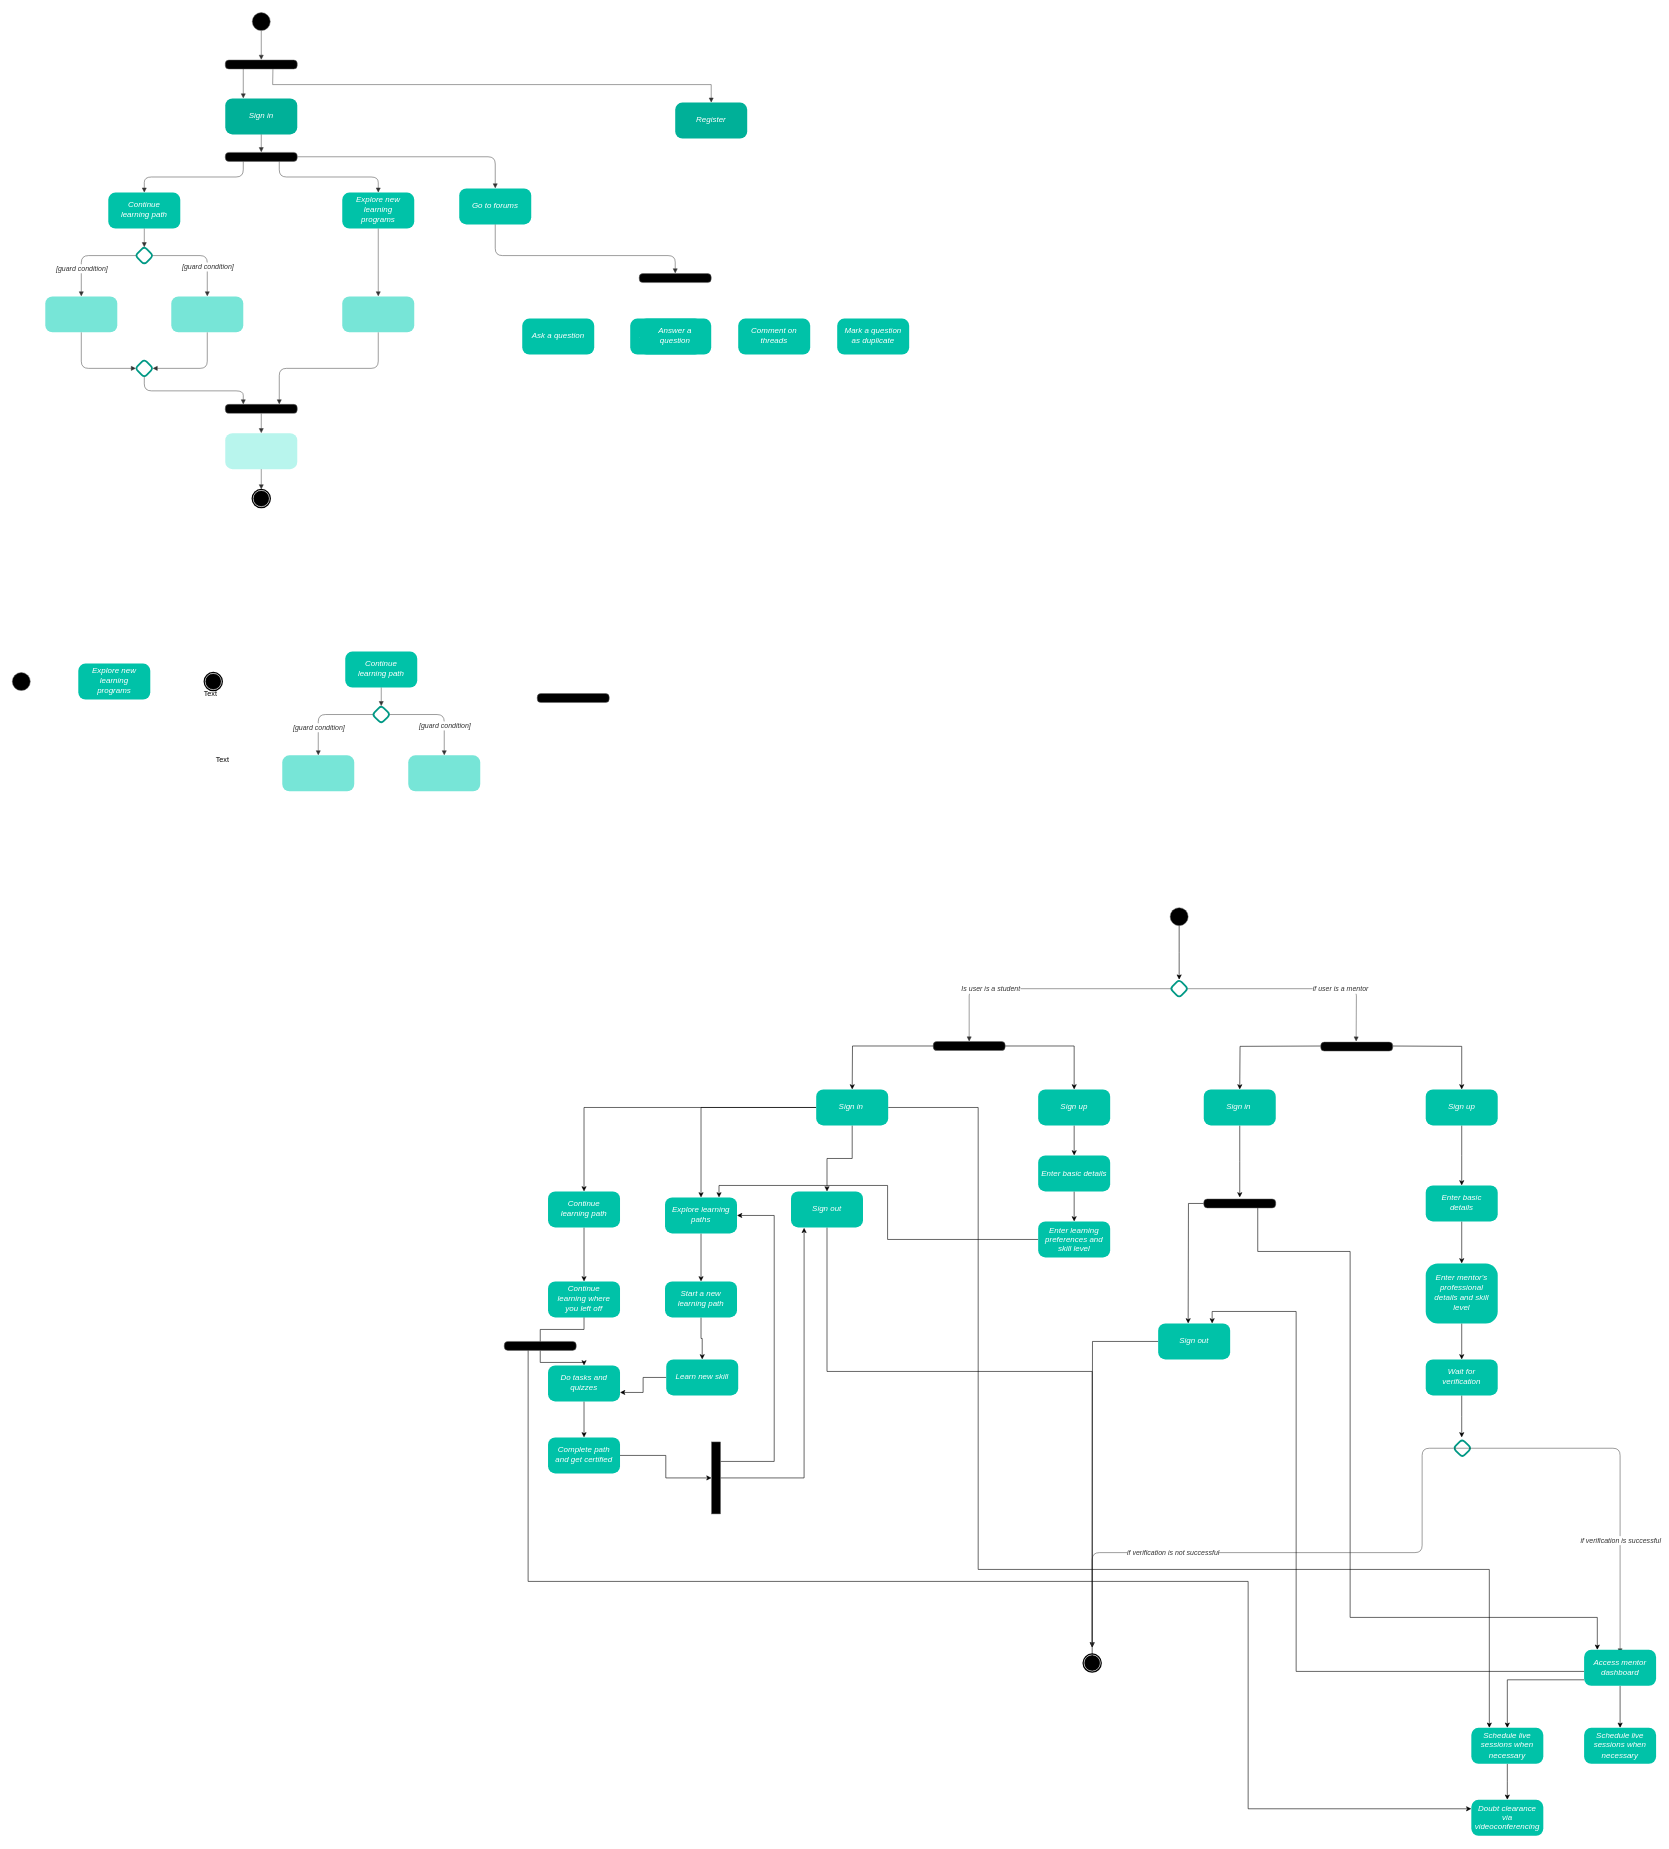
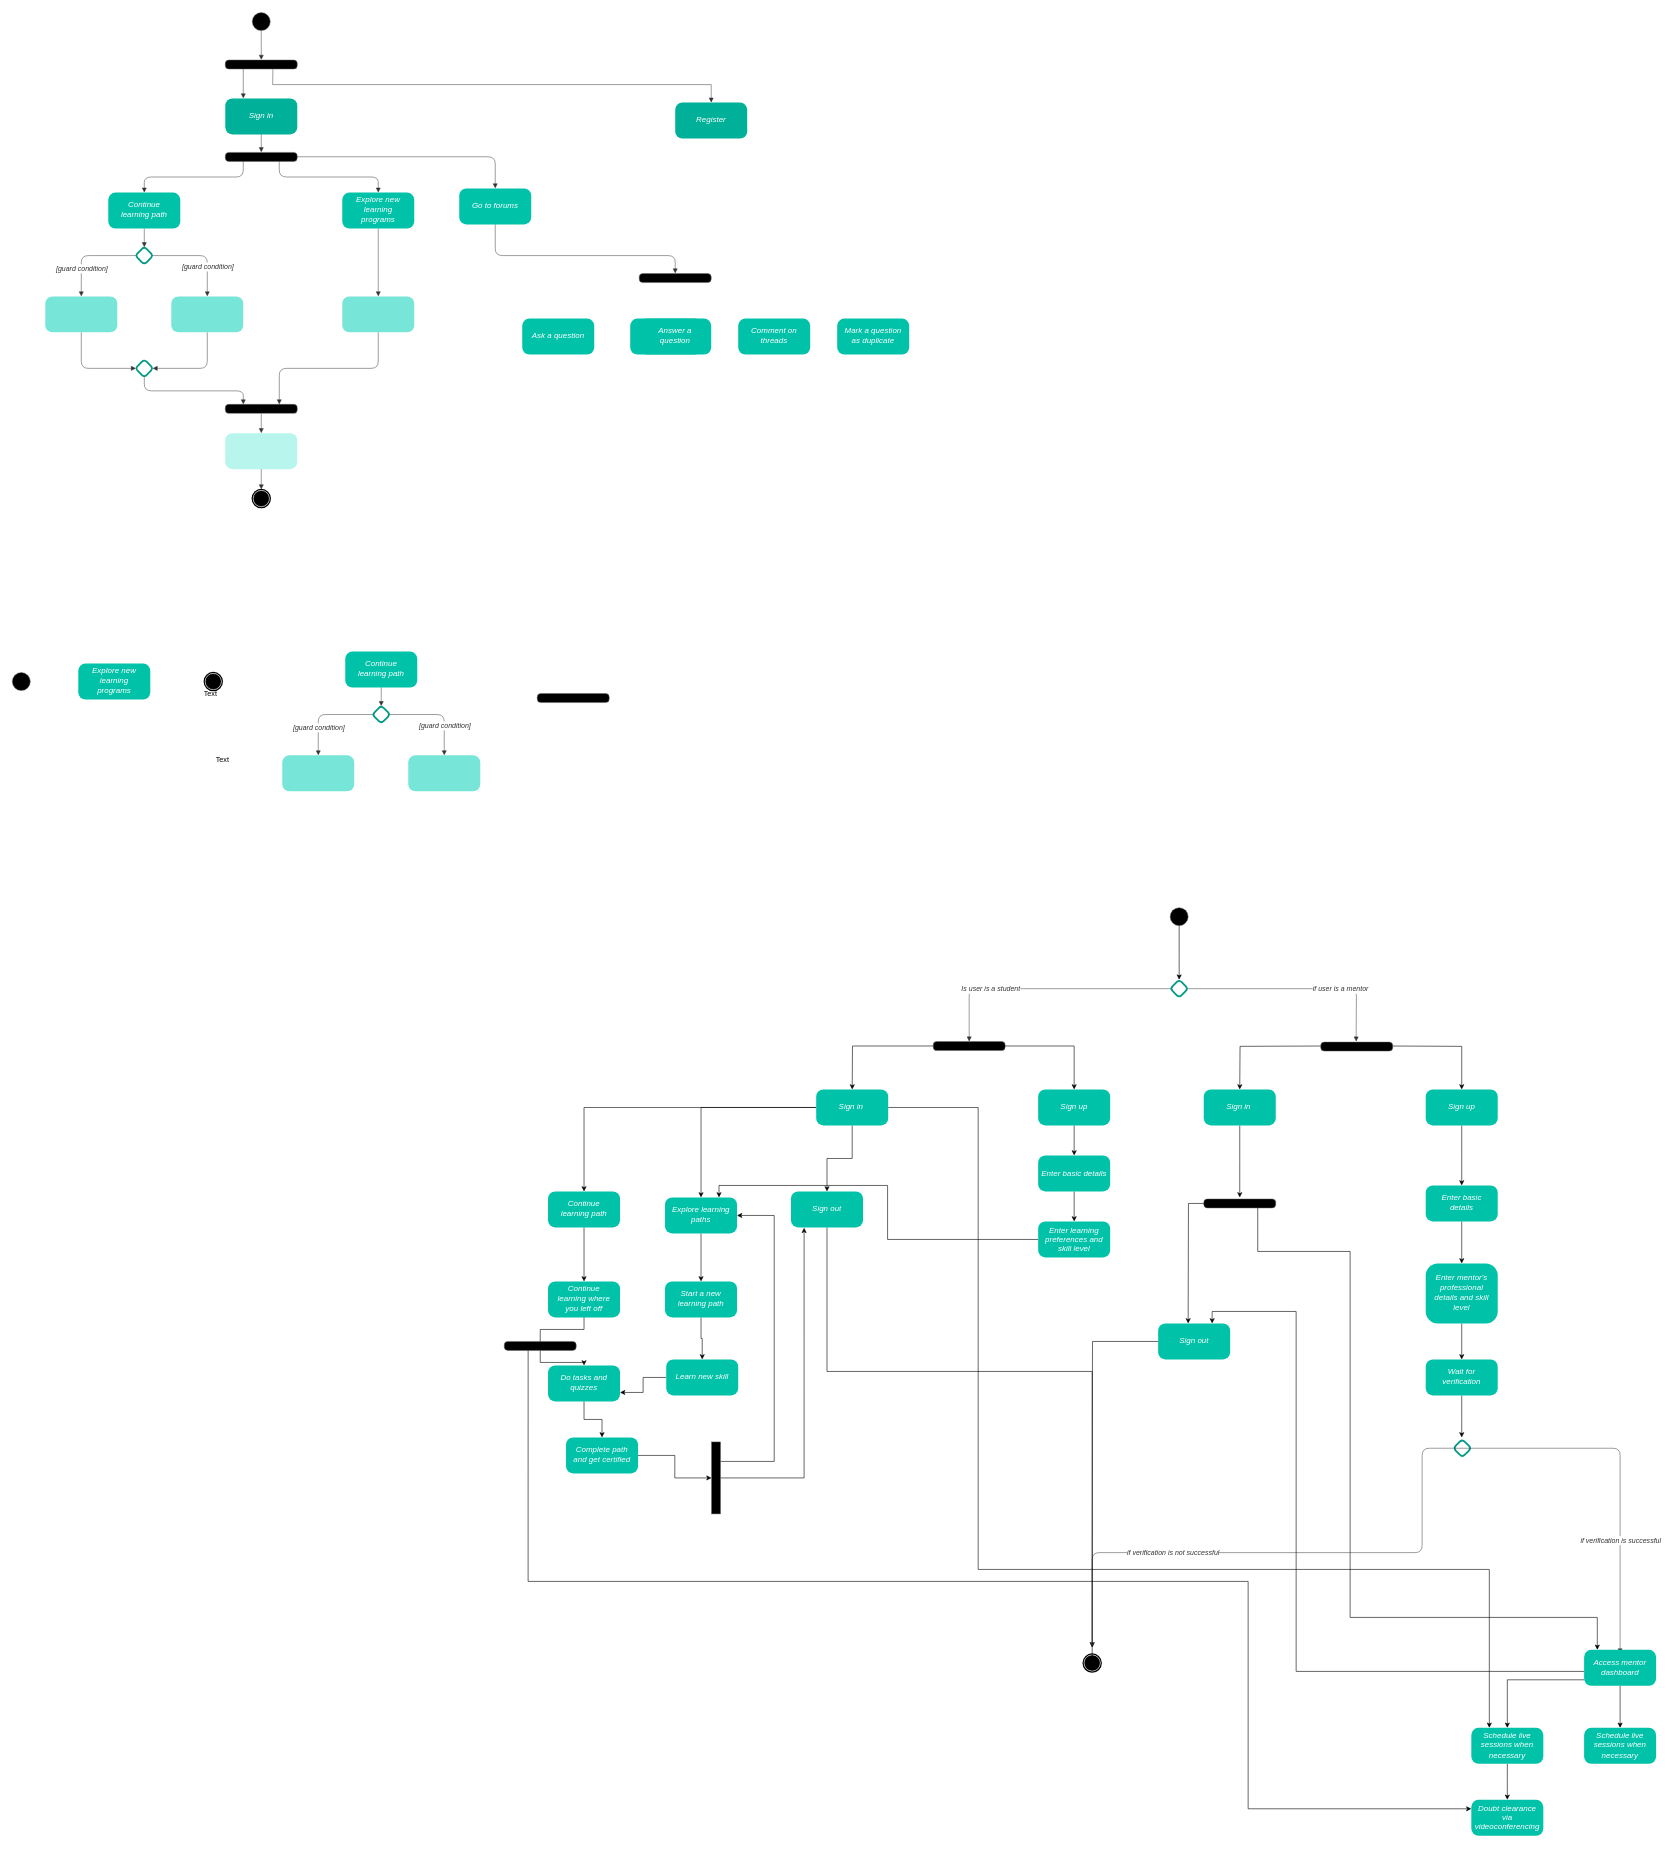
node "Complete path and get certified": moved (584, 1455) -> (602, 1455)
